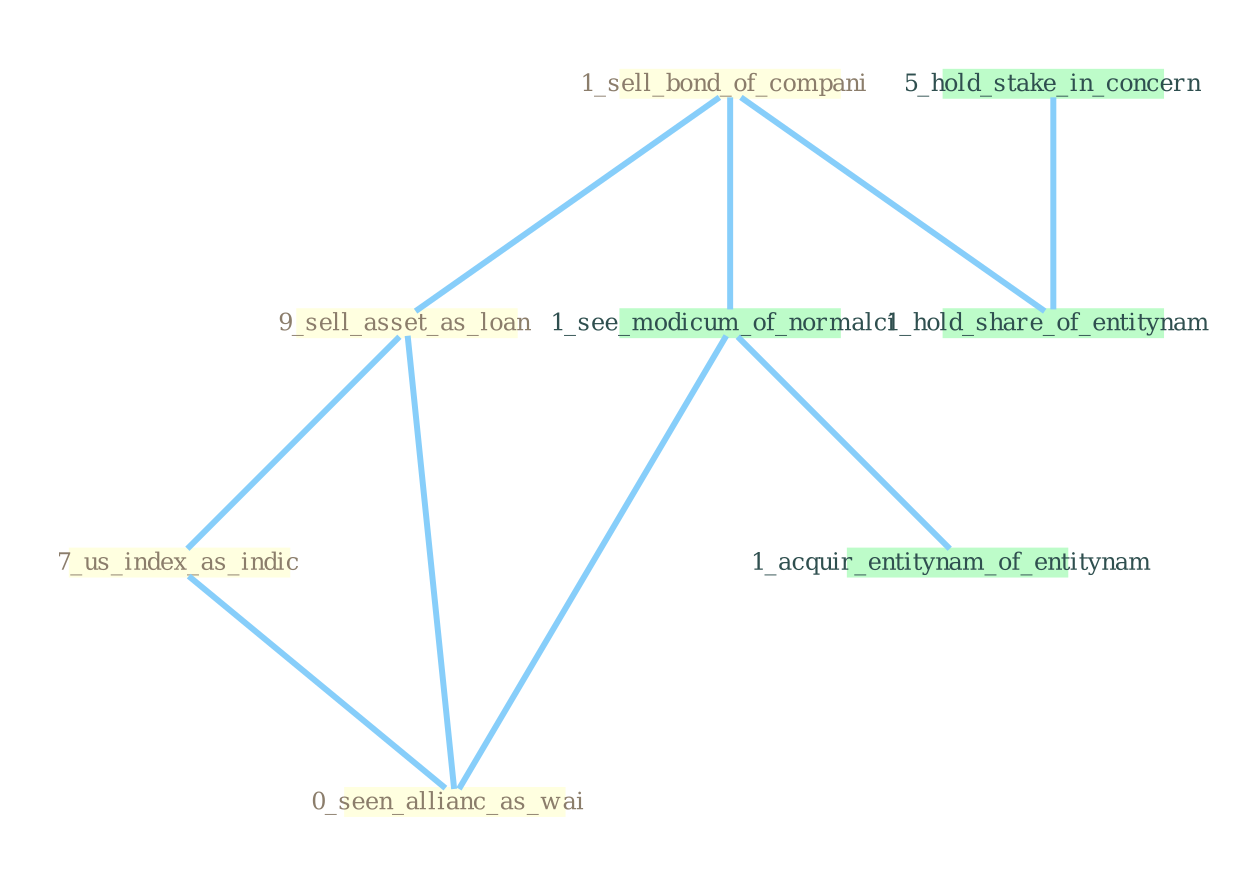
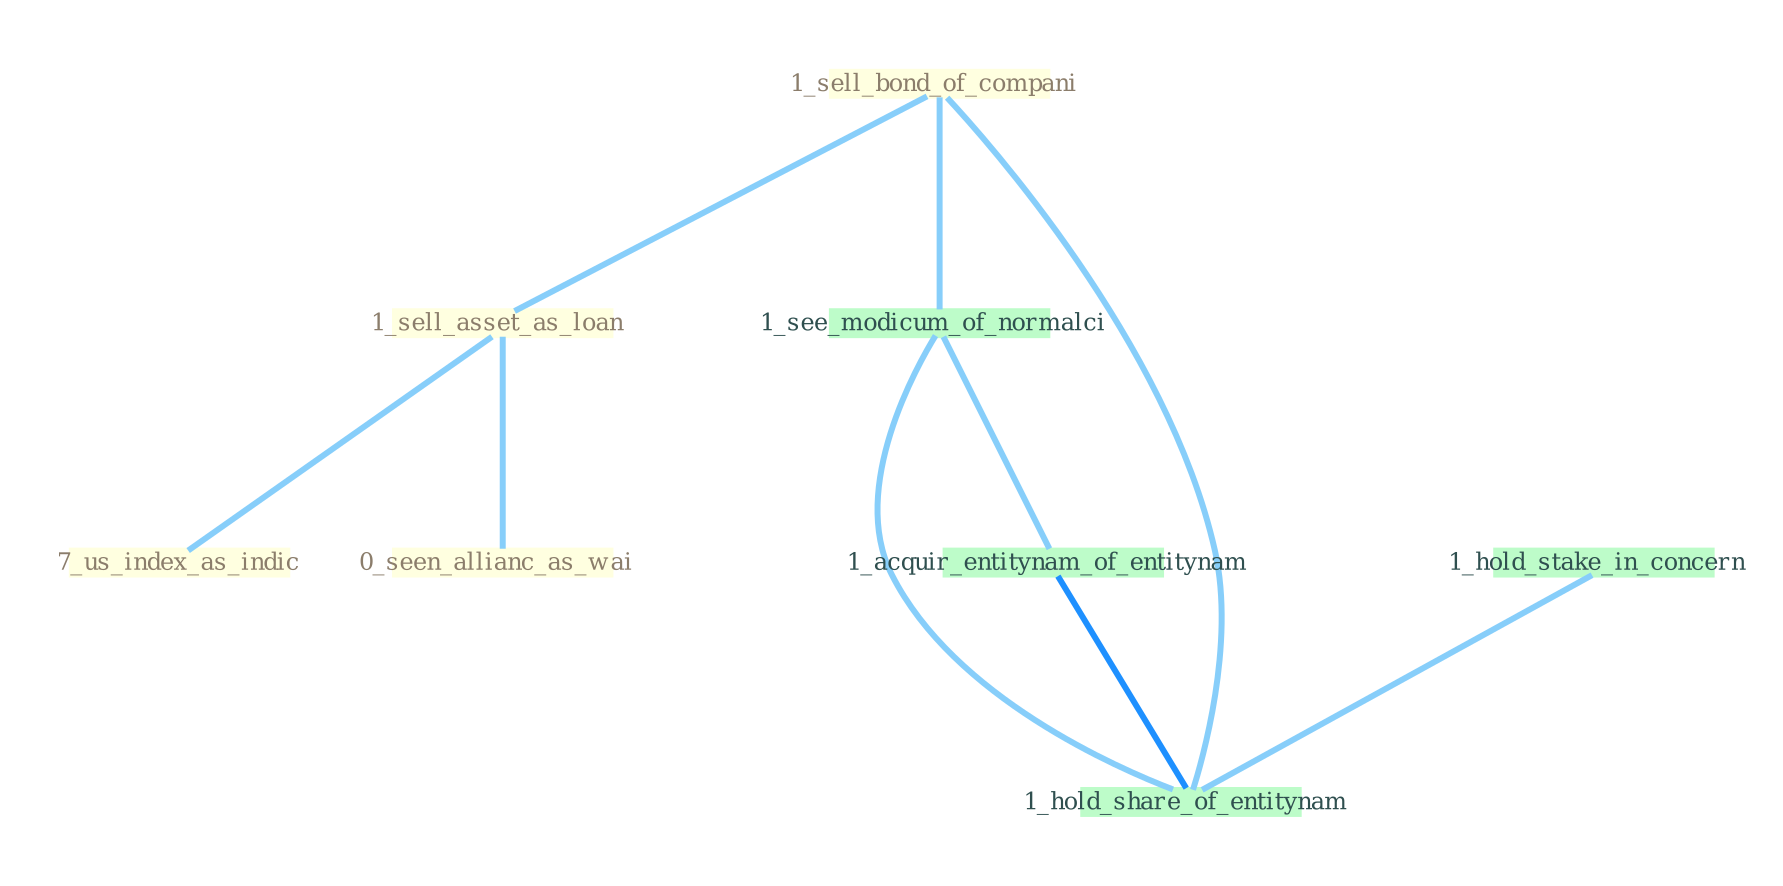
node "5_hold_stake_in_concern": label "5_hold_stake_in_concern" -> "1_hold_stake_in_concern"
node "9_sell_asset_as_loan": label "9_sell_asset_as_loan" -> "1_sell_asset_as_loan"
edge "1_see_modicum_of_normalci" -- "0_seen_allianc_as_wai": now "1_see_modicum_of_normalci" -- "1_hold_share_of_entitynam"
edge "7_us_index_as_indic" -- "0_seen_allianc_as_wai": removed
edge "1_acquir_entitynam_of_entitynam" -- "1_hold_share_of_entitynam": added
